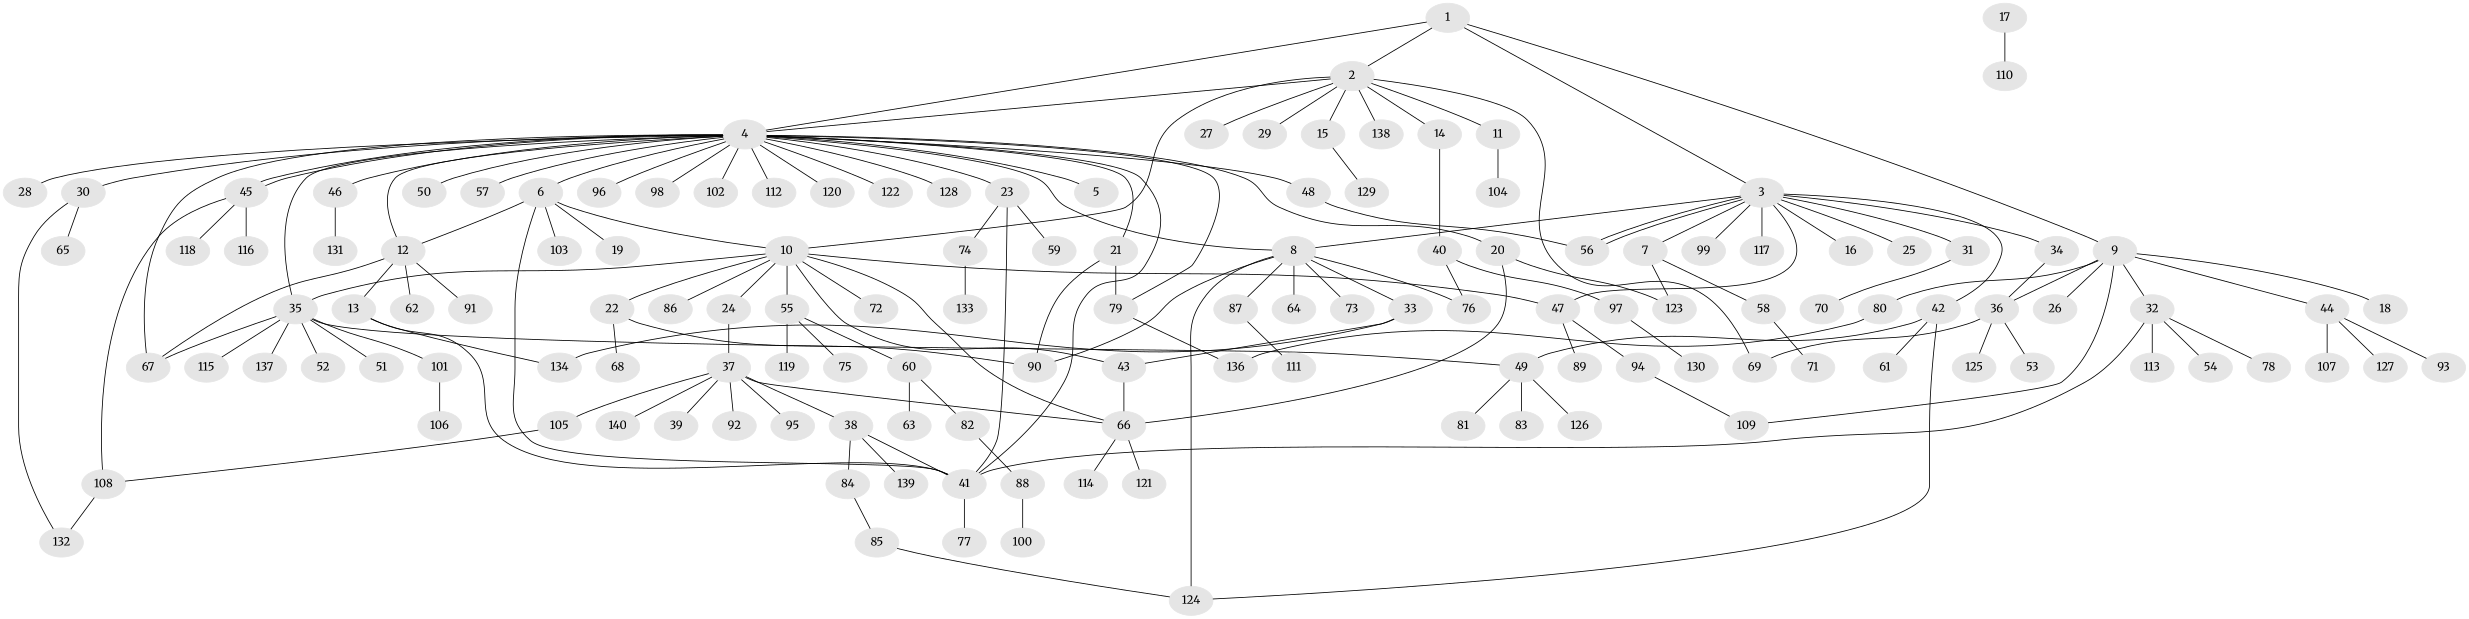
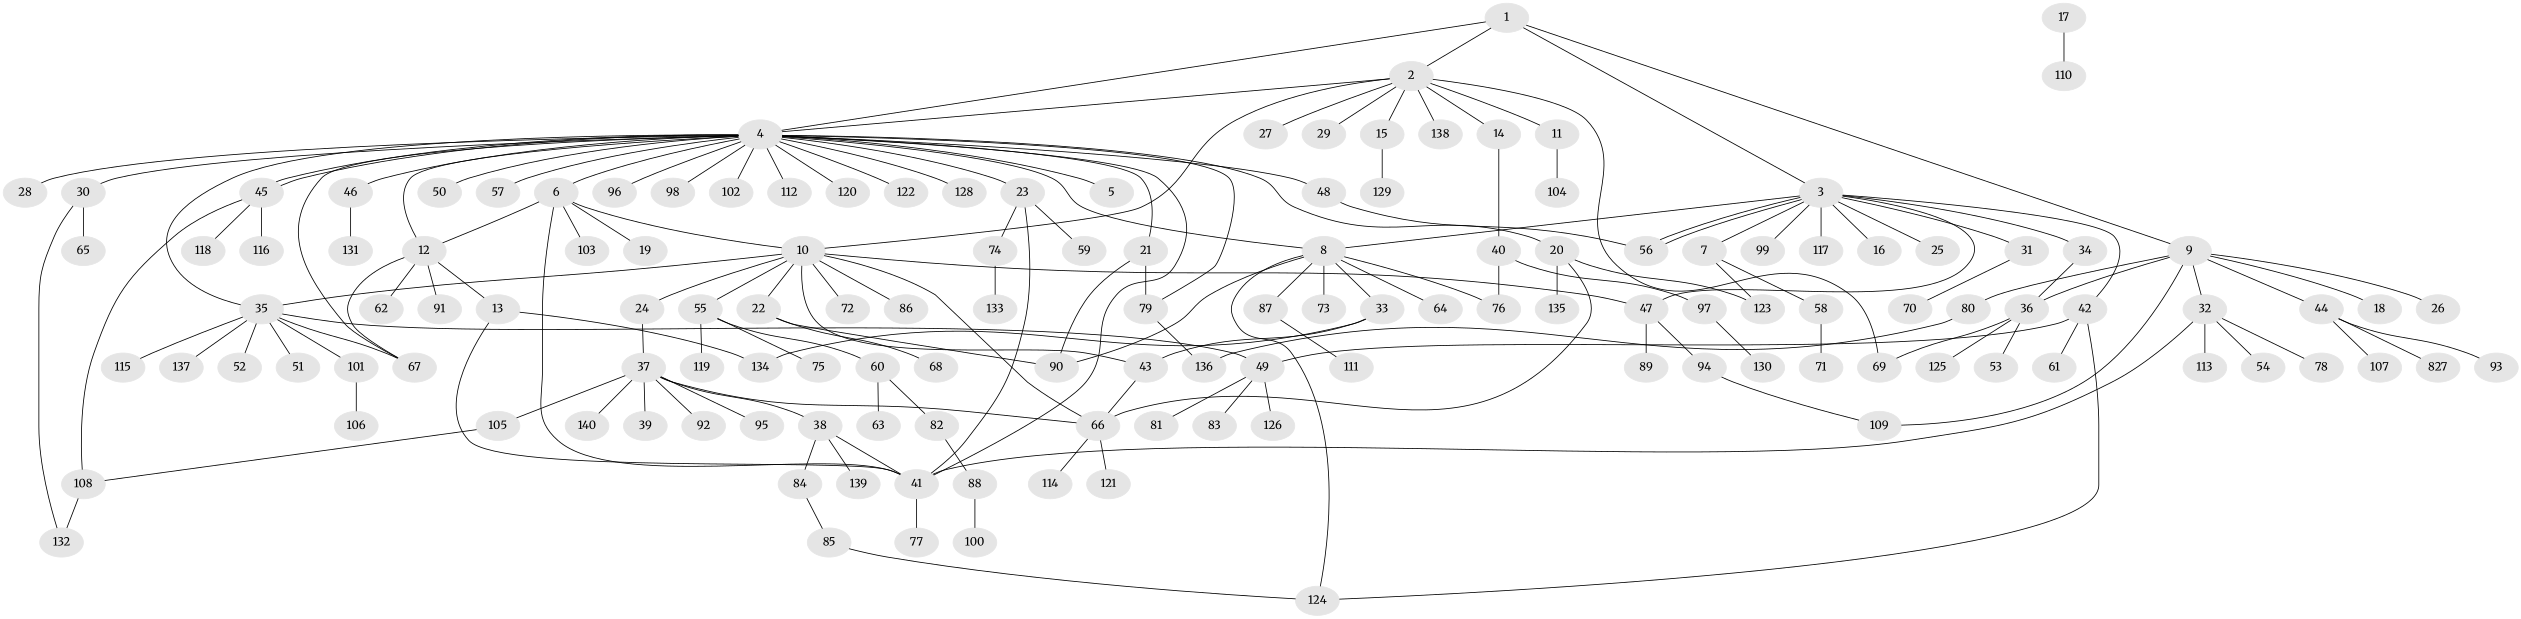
node "135": added
node "127": label "127" -> "827"
